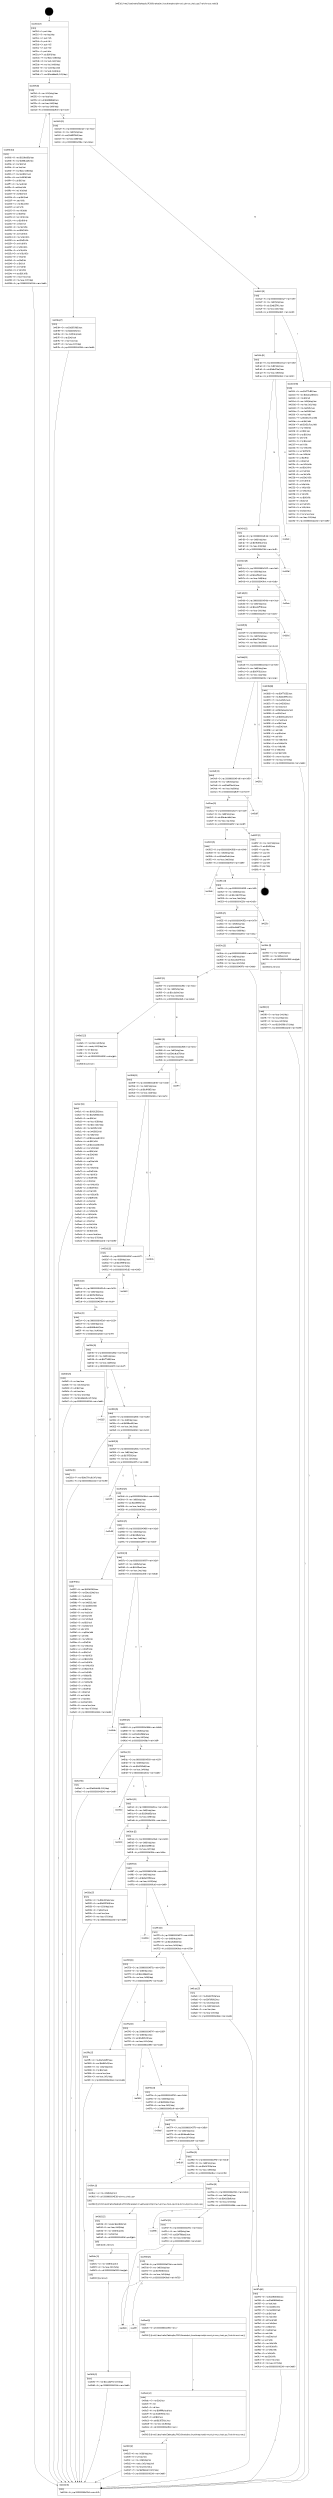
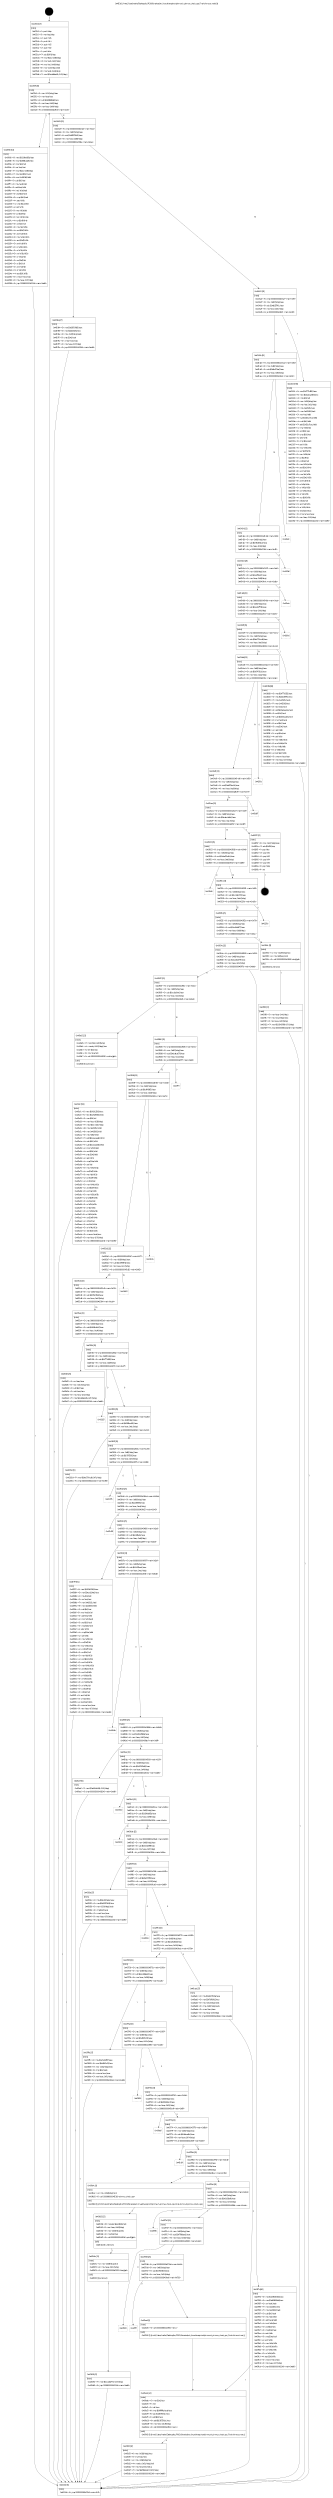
edge "0x40149f [25]" -> "0x4014b8 [25]": added, label "14"
edge "0x4017d8 [25]" -> "0x401900": now "0x4017d8 [25]" -> "0x401ae6 [5]"
edge "0x401f7d [83]" -> "0x402246 [5]": now "0x401f7d [83]" -> "0x401aeb [40]"
